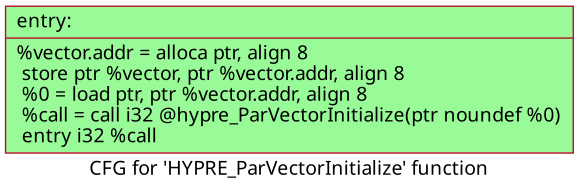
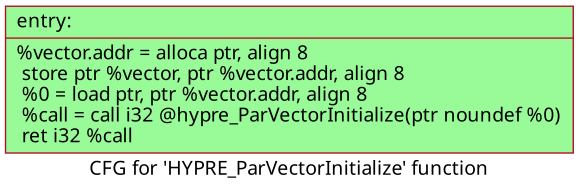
node "entry:": text "entry i32 %call" -> "ret i32 %call"
